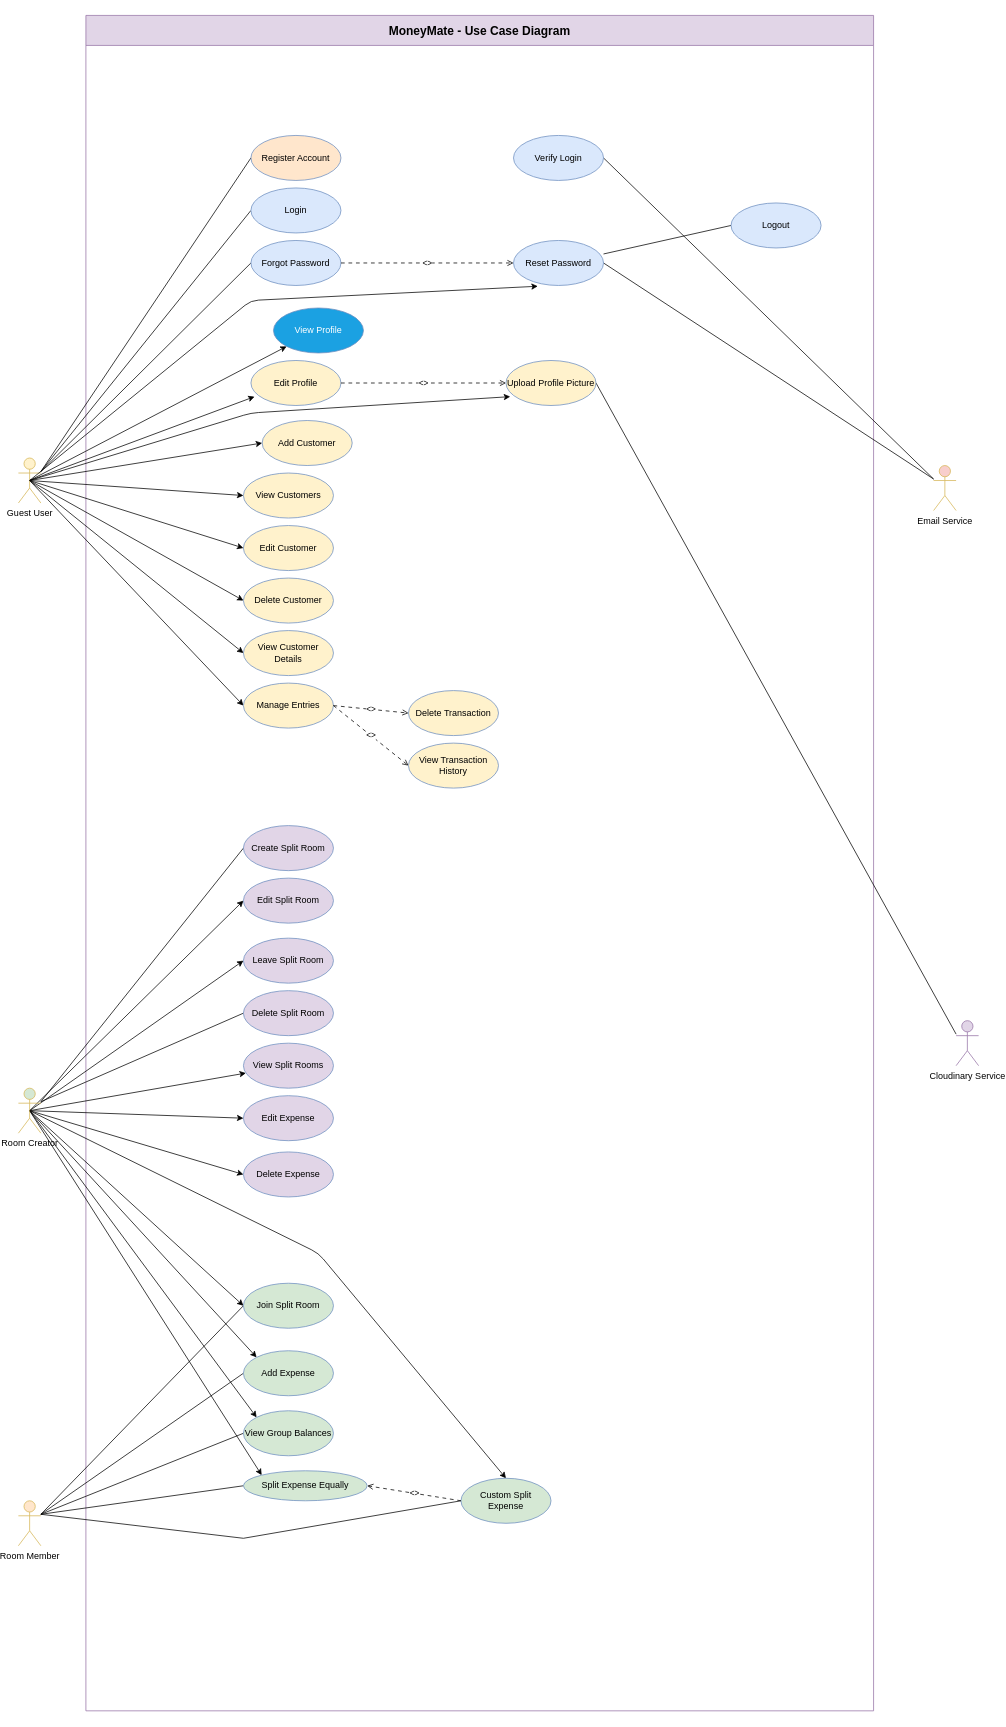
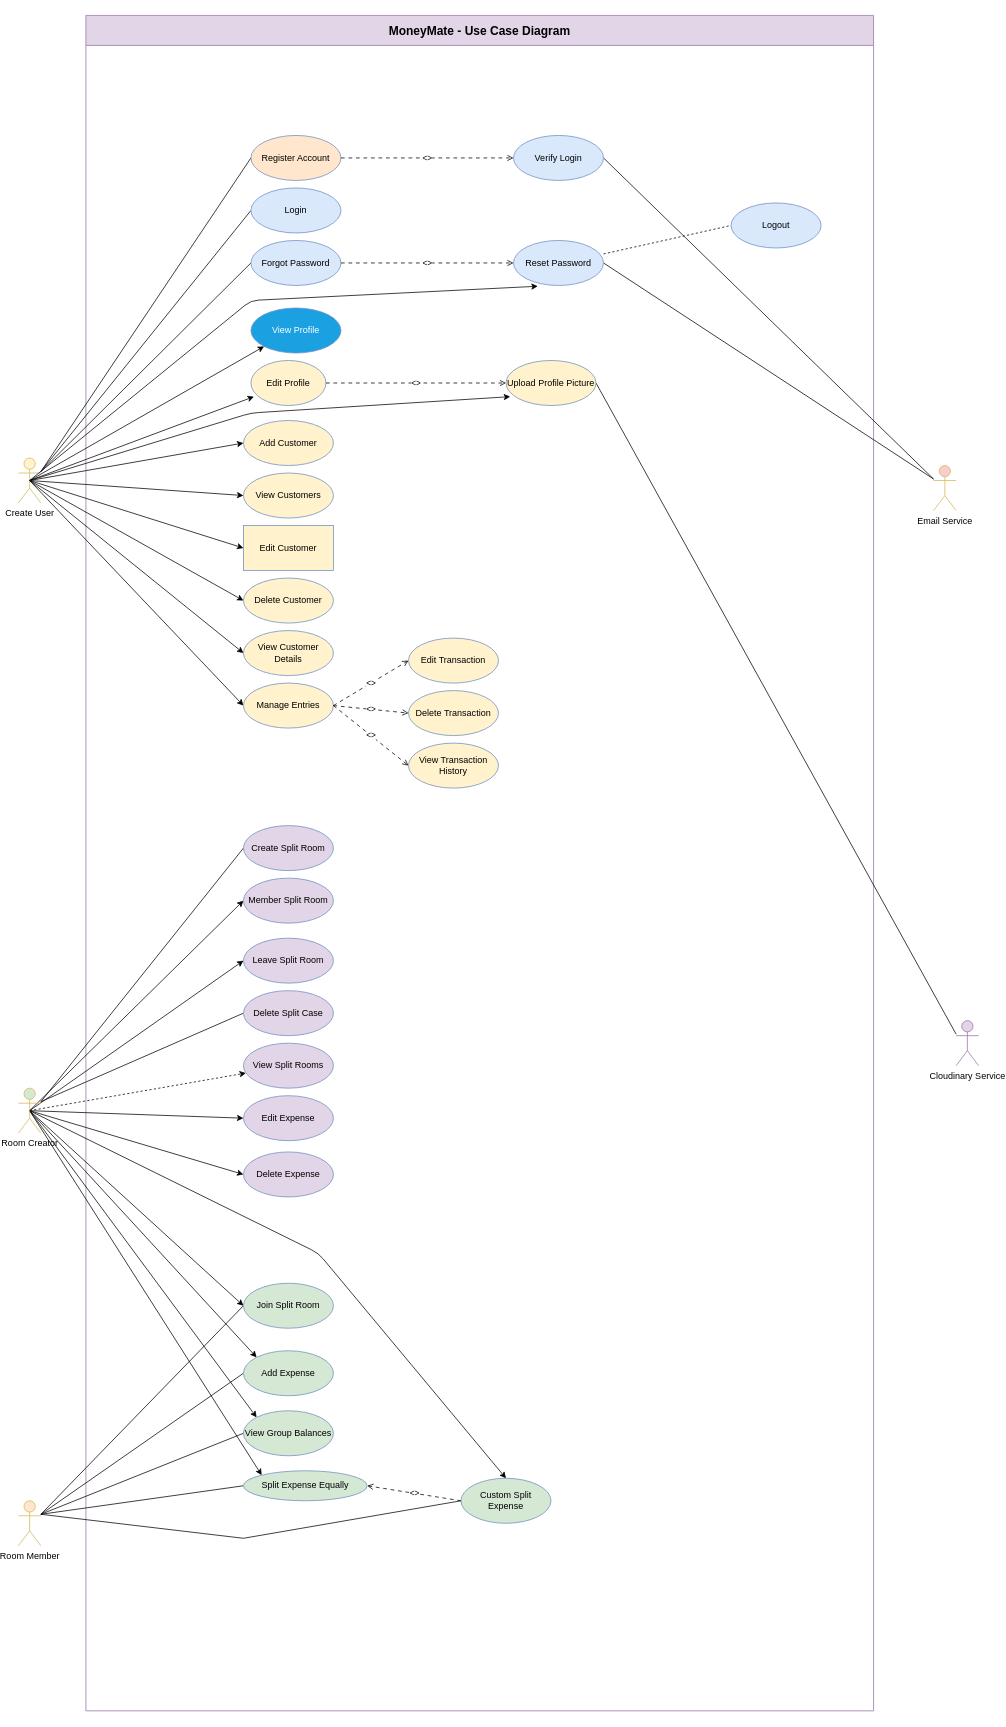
edge "Register Account" -> "Verify Login": added, label ">"
edge "Logout" -- "Reset Password": style solid -> dashed
node "View Profile": moved (318, 330) -> (296, 330)
node "Edit Profile": size 90x45 -> 75x45
node "Add Customer": moved (307, 443) -> (288, 443)
node "Guest User": label "Guest User" -> "Create User"
node "Edit Customer": shape ellipse -> rectangle
node "Edit Transaction": added
edge "Manage Entries" -> "Edit Transaction": added, label ">"
node "Edit Split Room": label "Edit Split Room" -> "Member Split Room"
node "Delete Split Room": label "Delete Split Room" -> "Delete Split Case"
edge "Room Creator" -> "View Split Rooms": style solid -> dashed
